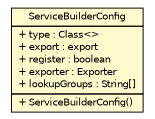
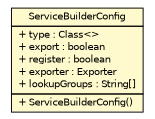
node "ServiceBuilderConfig": text "+ export : export" -> "+ export : boolean"
